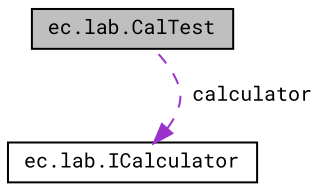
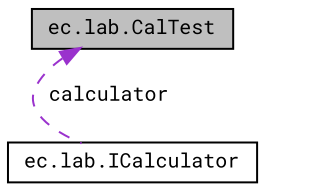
edge "ec.lab.CalTest" -> "ec.lab.ICalculator": reversed
